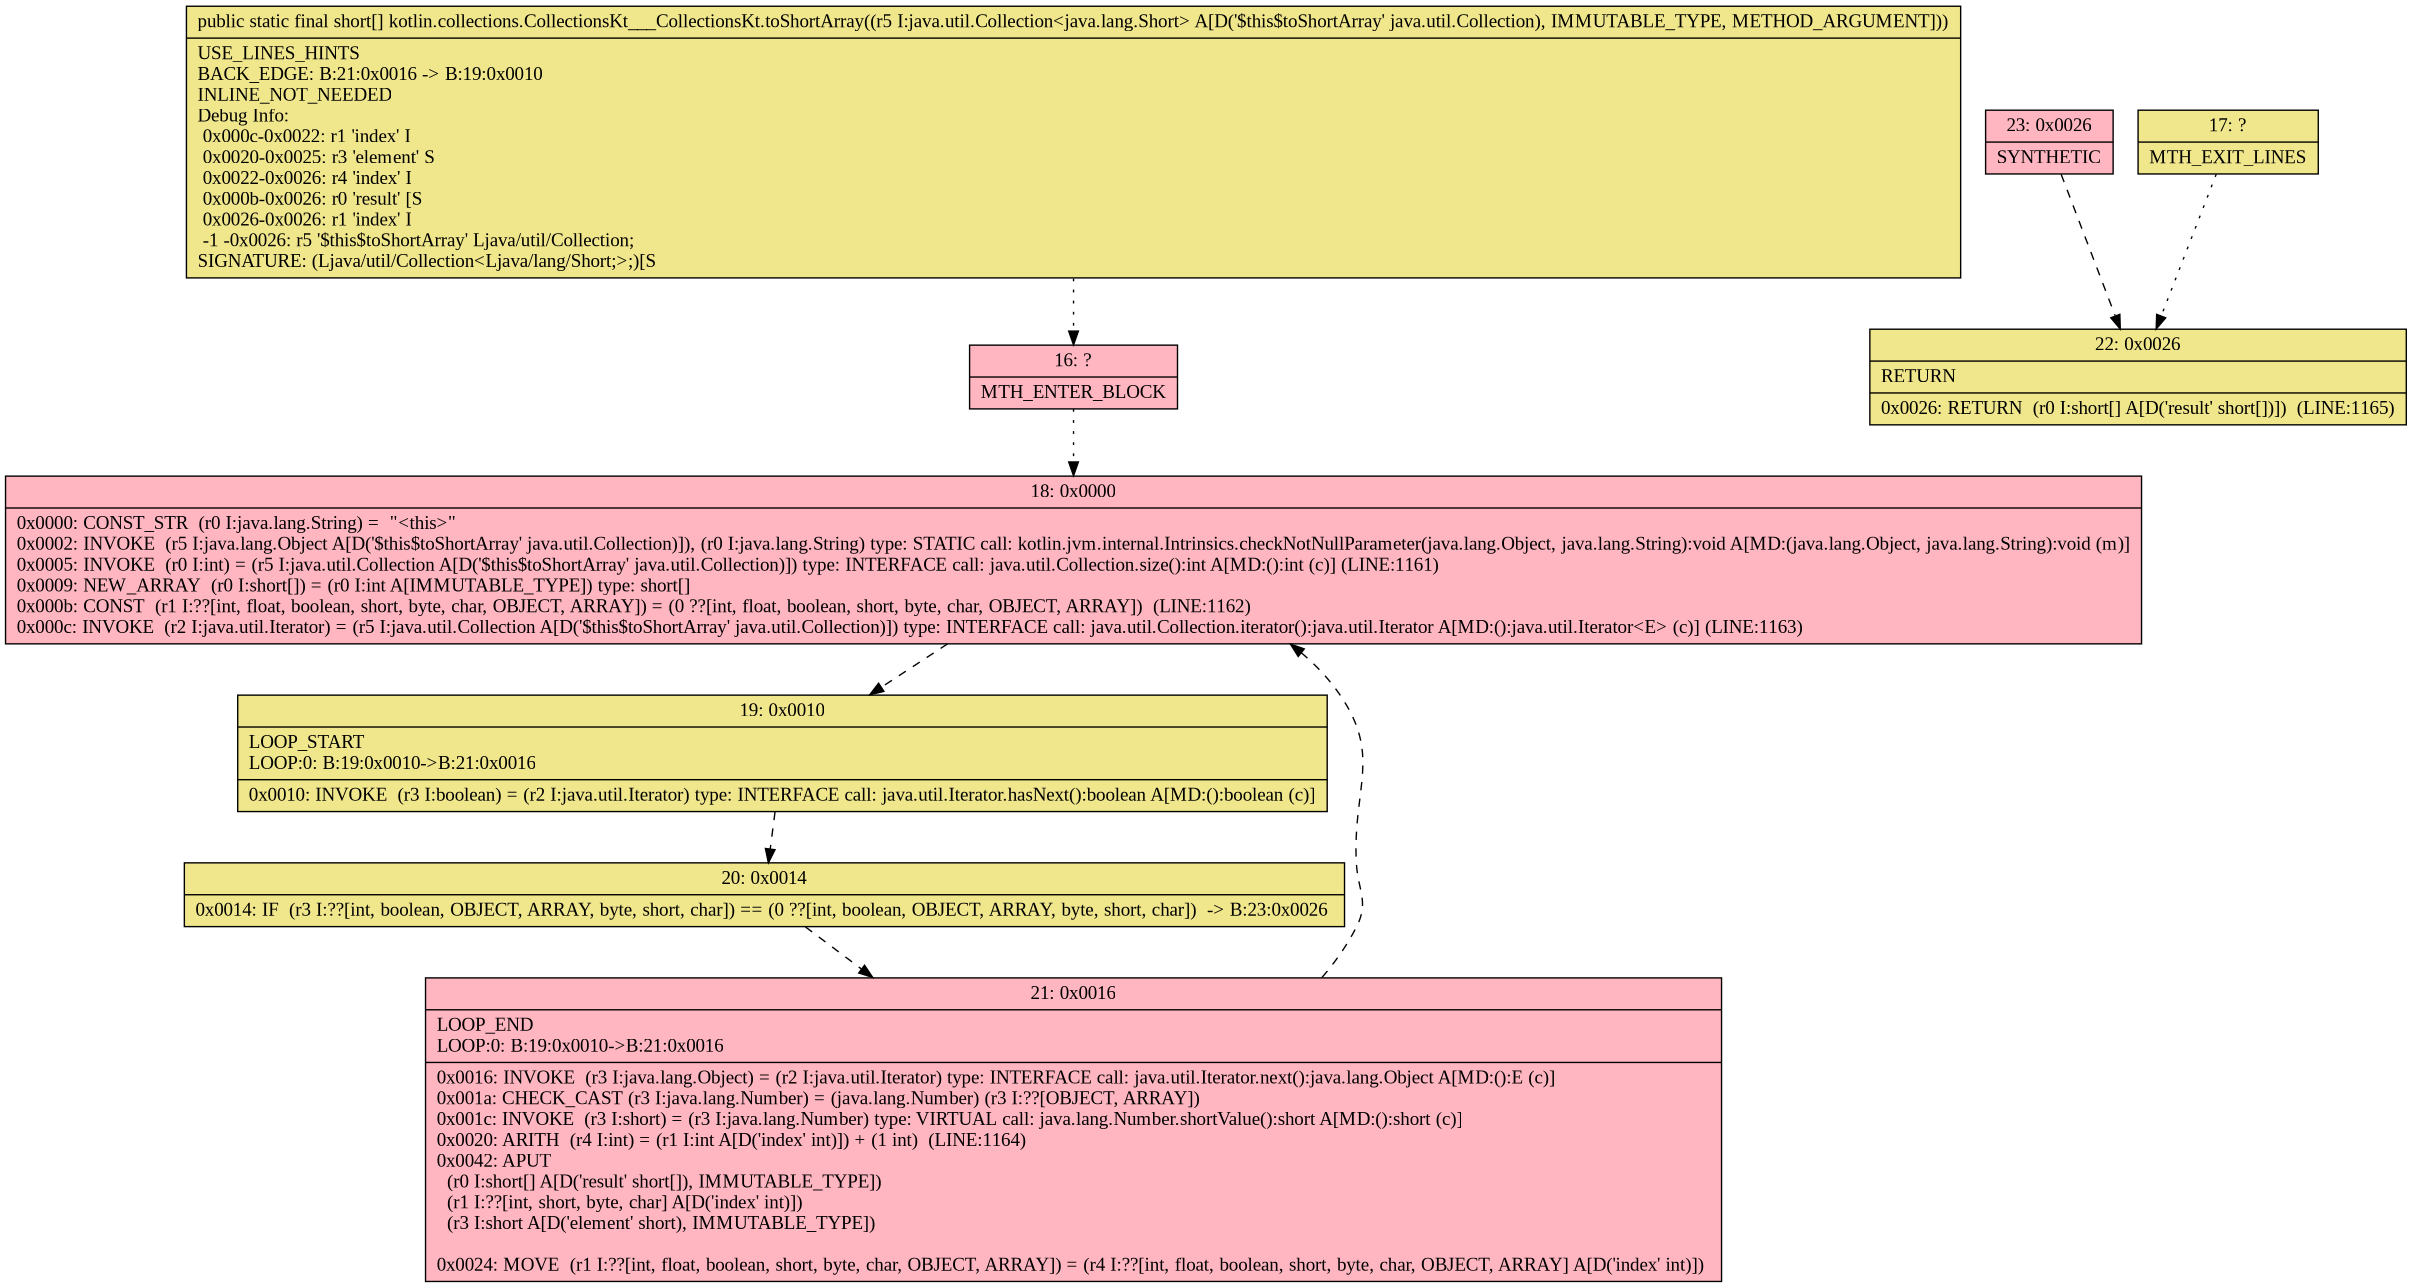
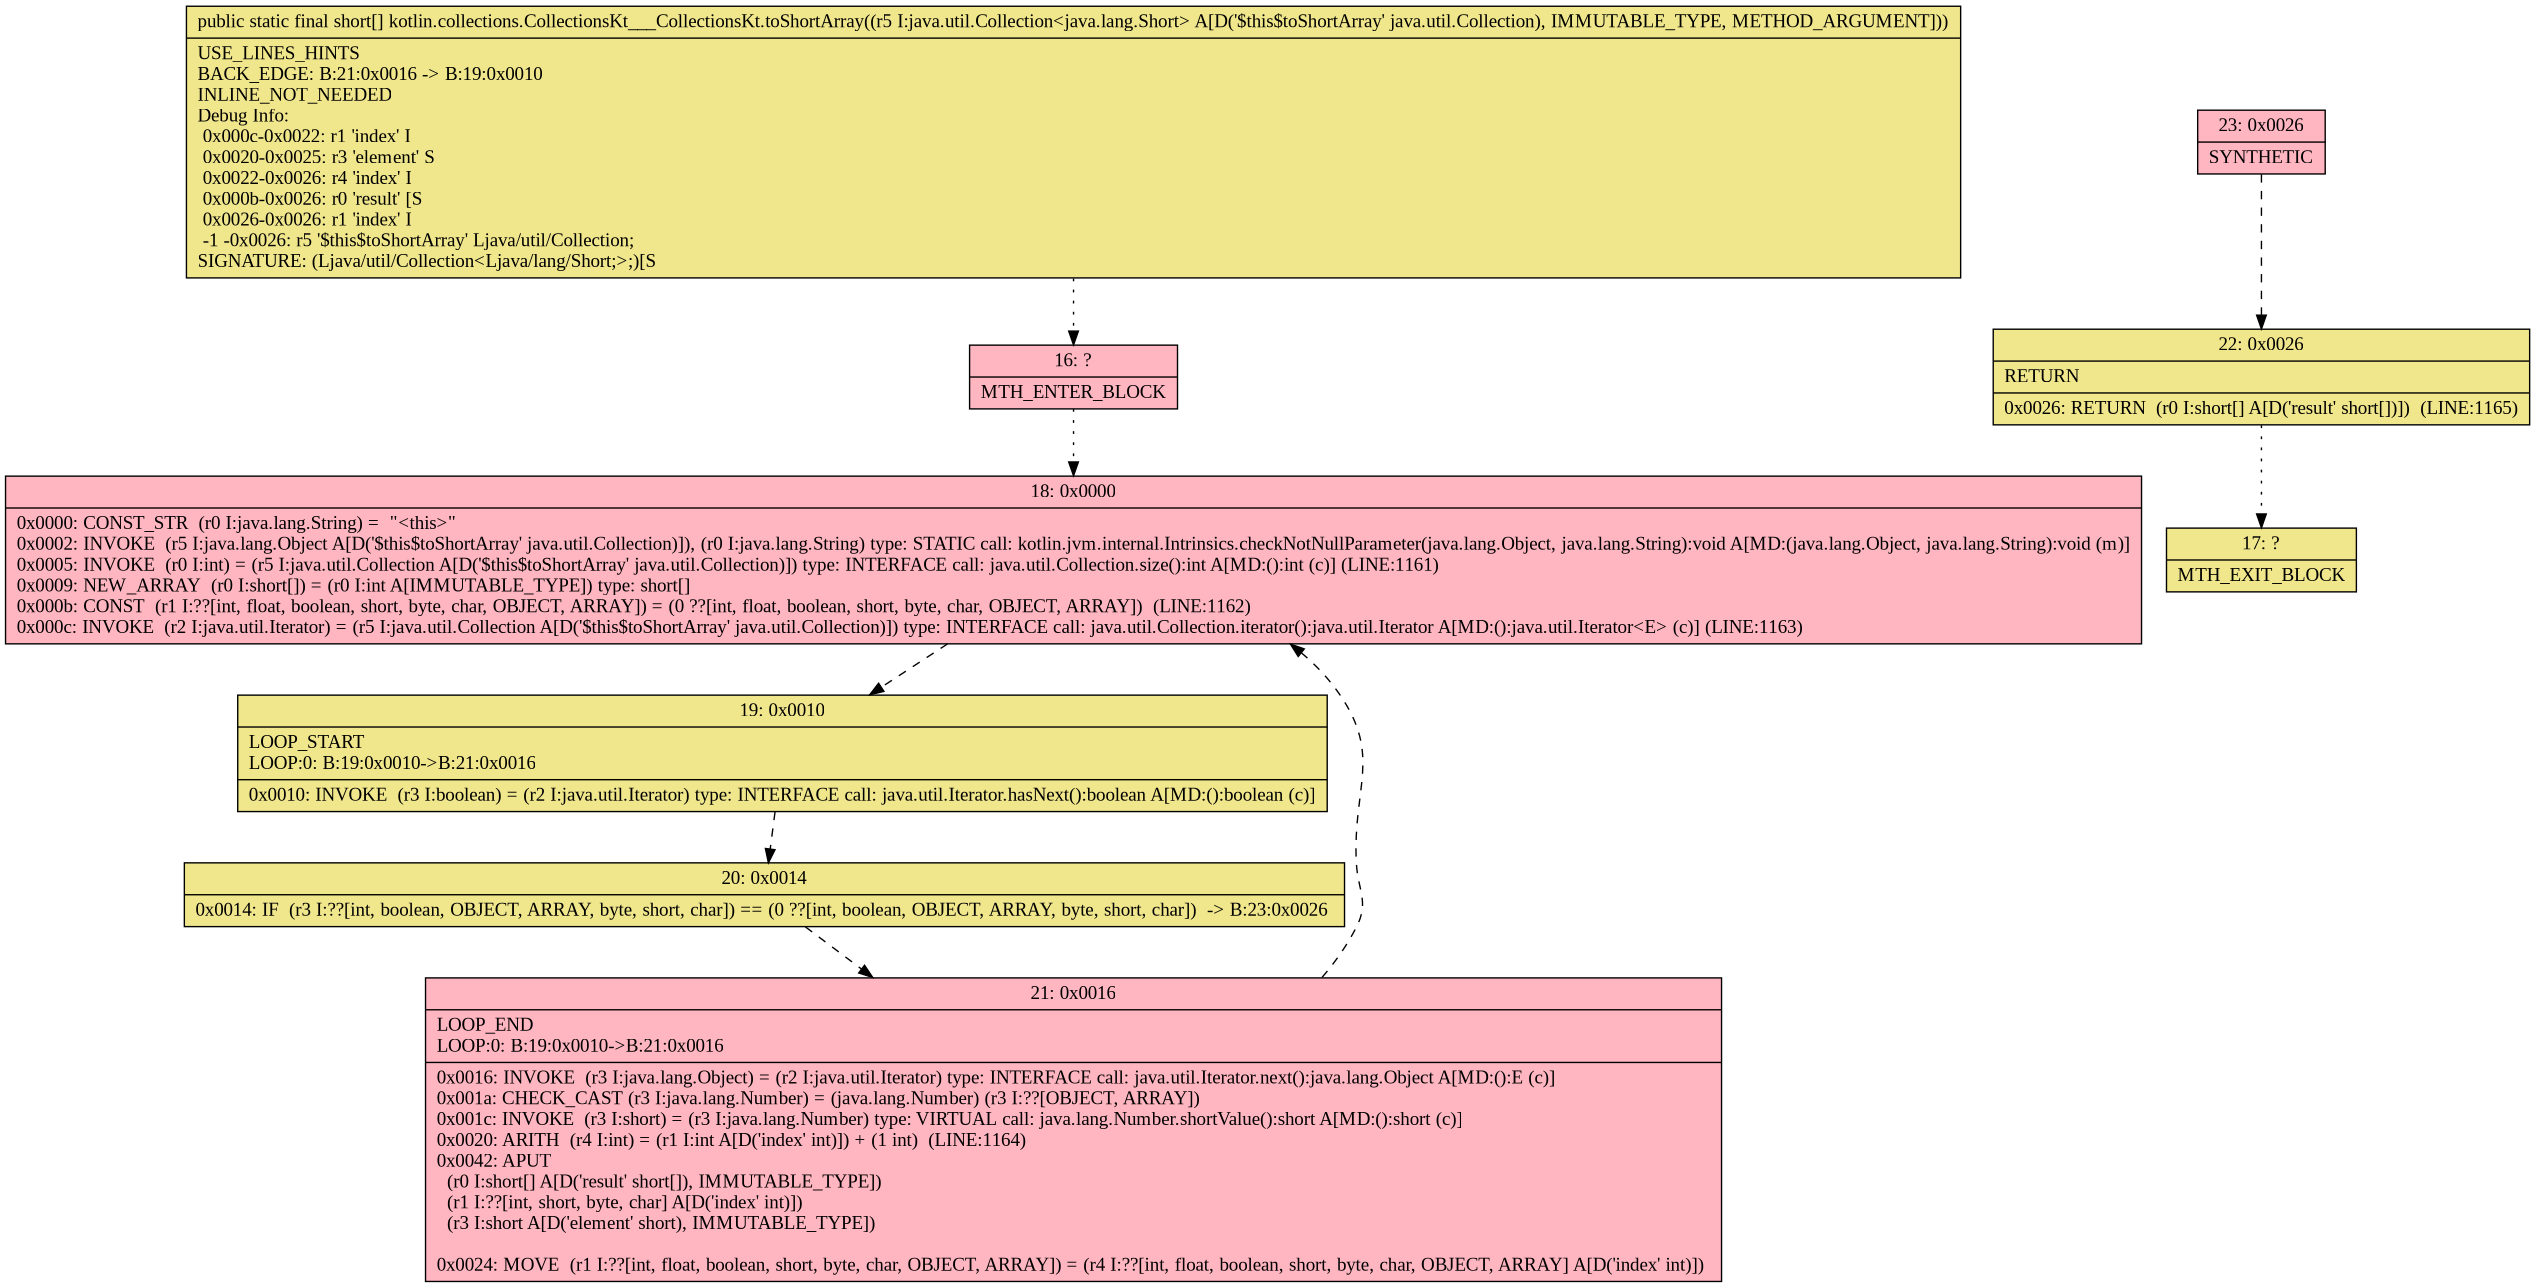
node "17: ?": text "MTH_EXIT_LINES" -> "MTH_EXIT_BLOCK"
edge "17: ?" -> "22: 0x0026": reversed
